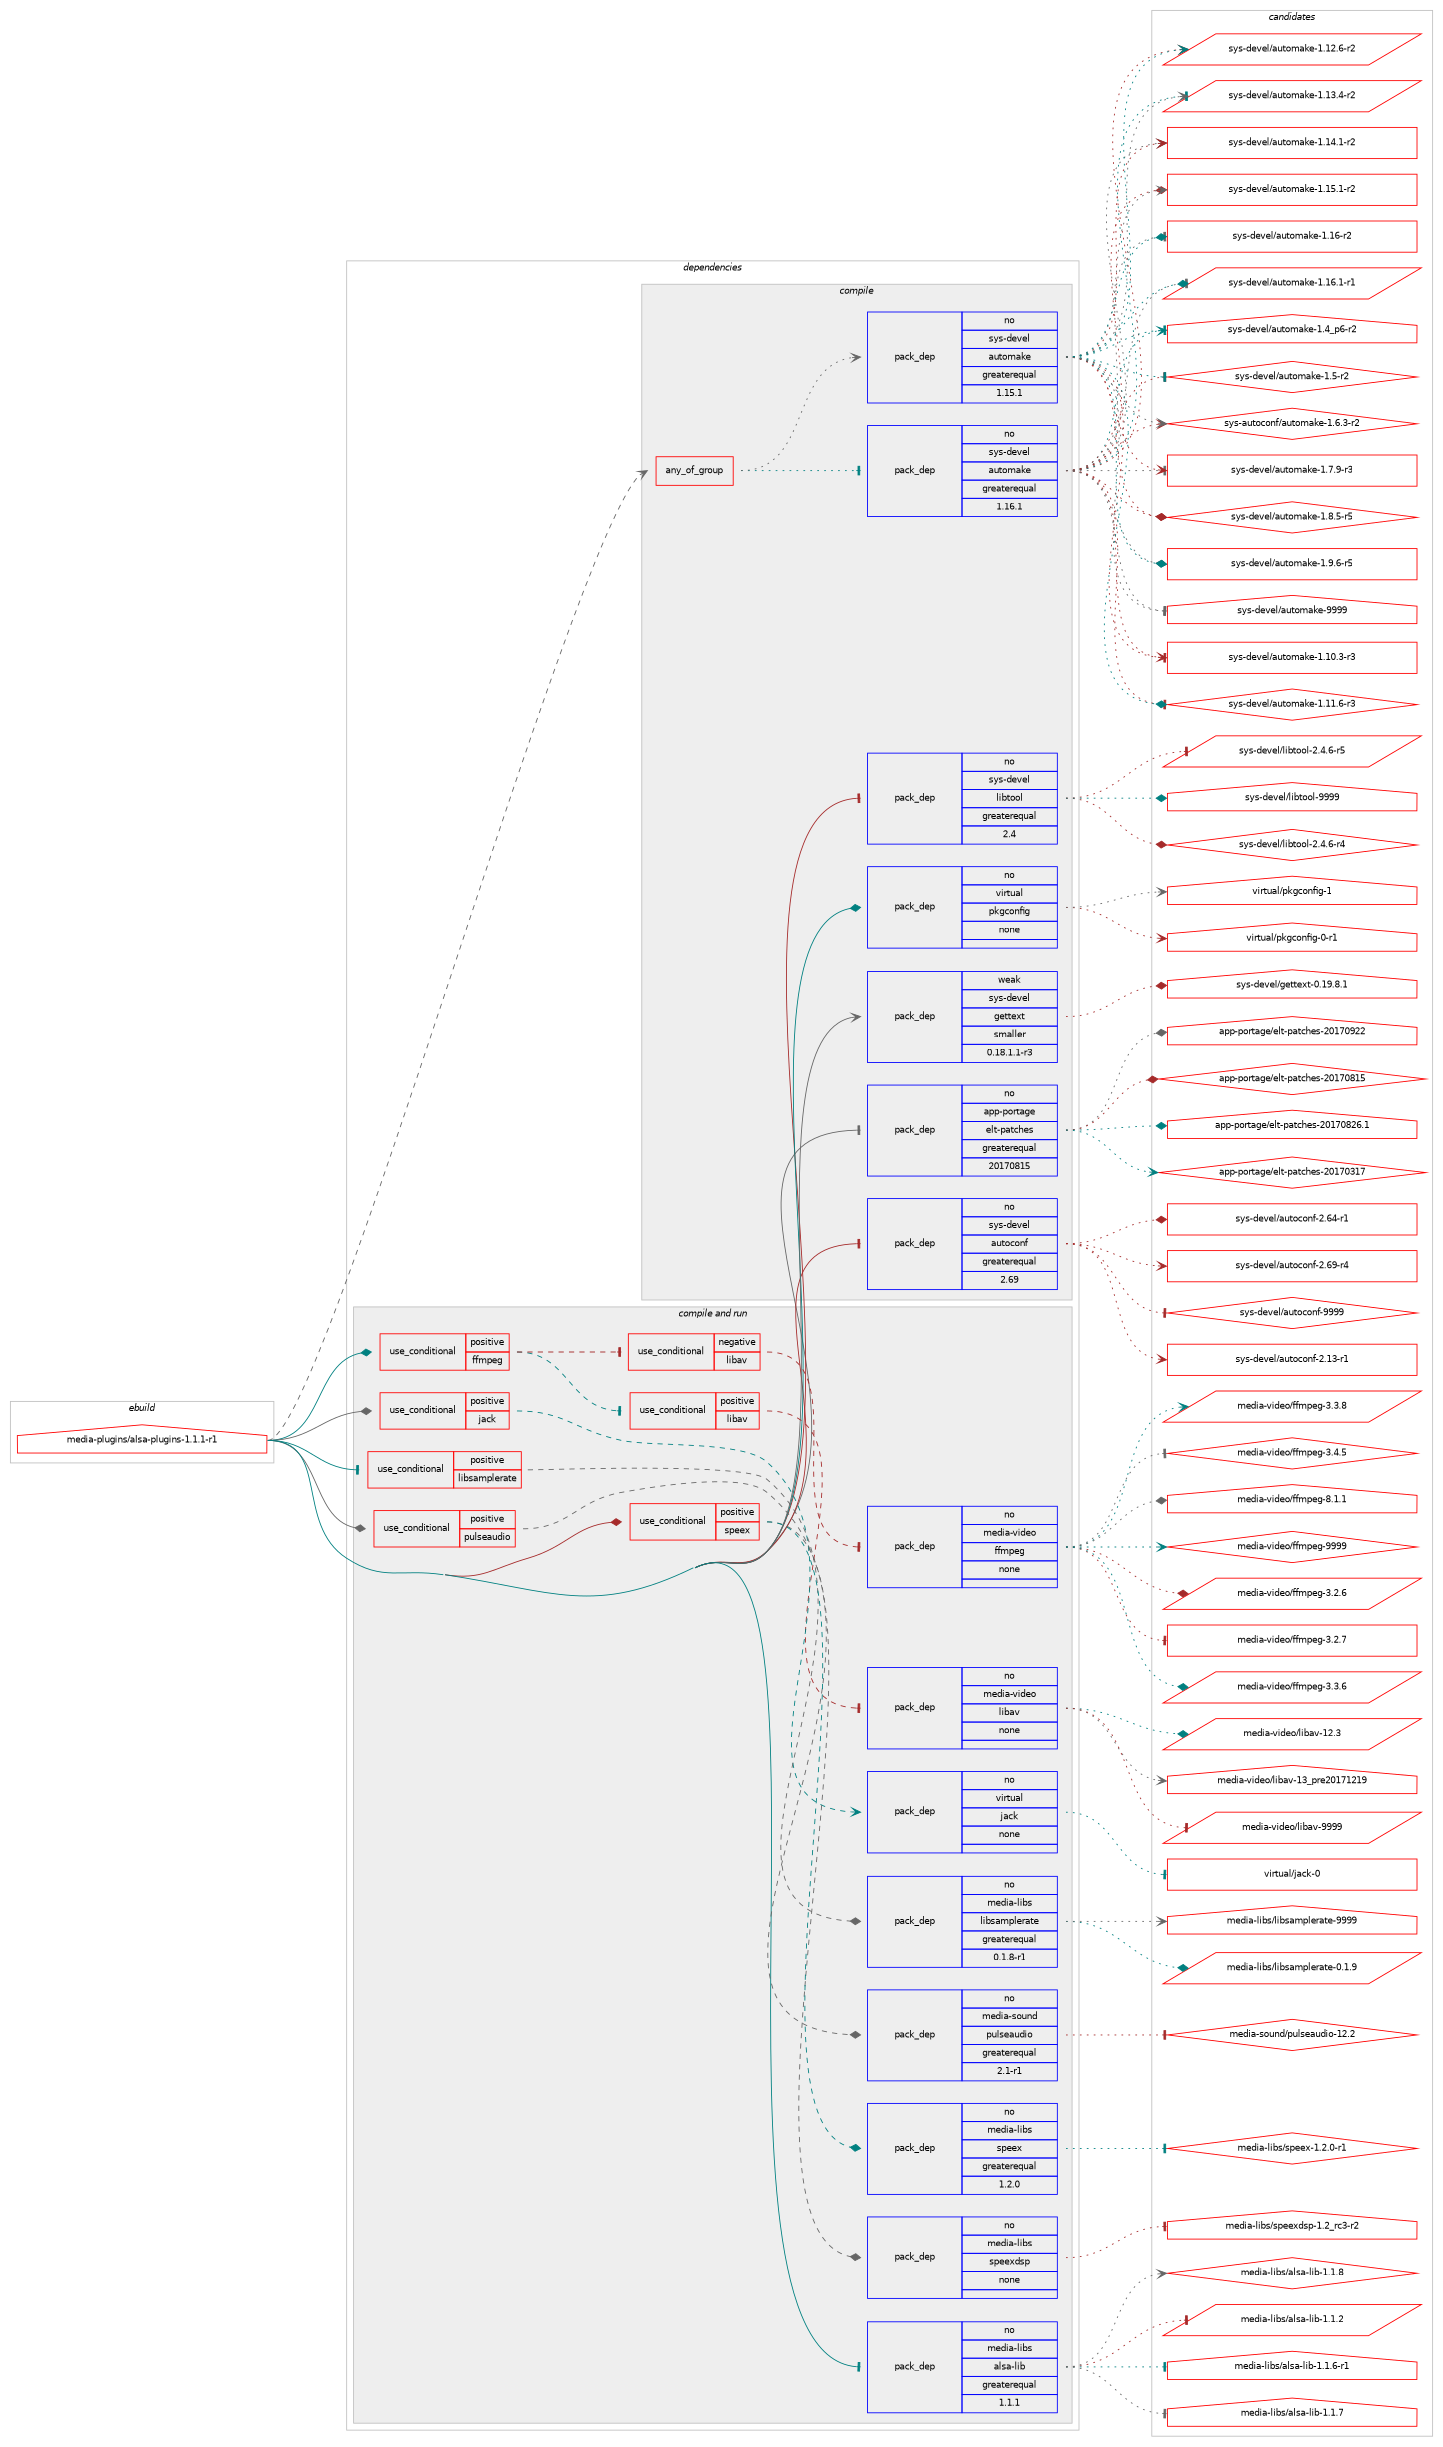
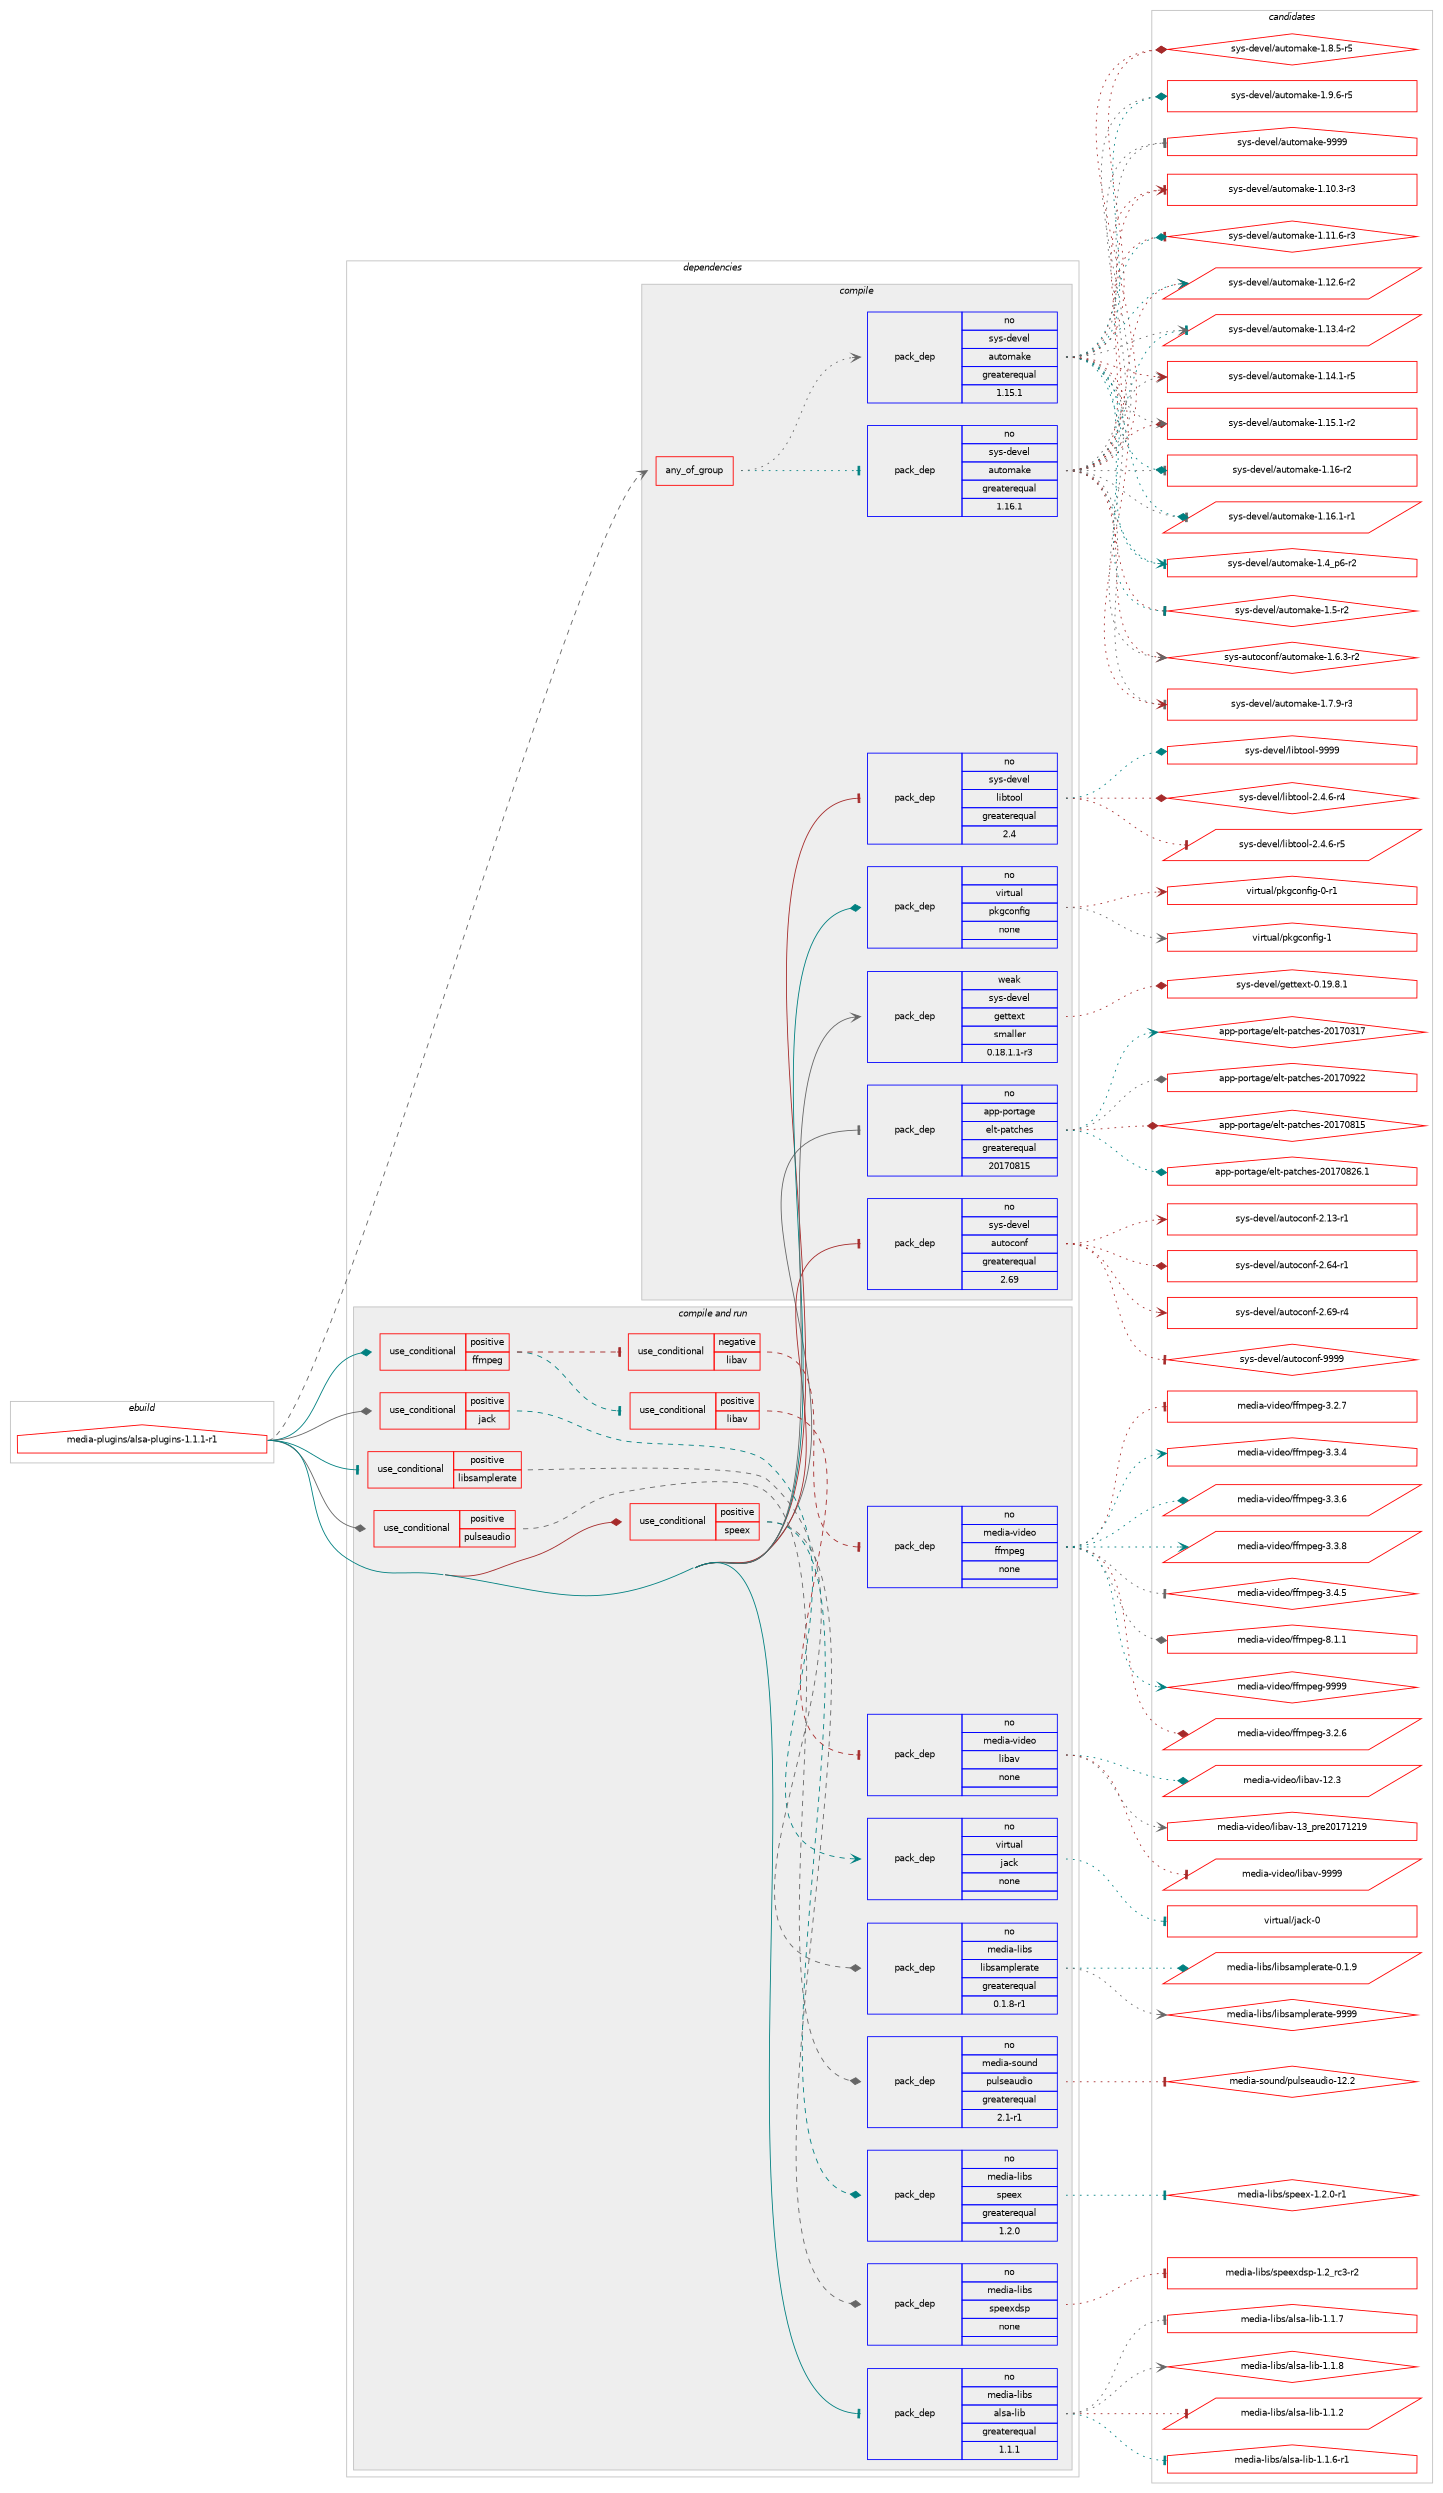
node "sys-devel/automake-1.14.1-r2": label "sys-devel/automake-1.14.1-r2" -> "sys-devel/automake-1.14.1-r5"
node "media-video/ffmpeg-3.3.4": added
node "media-libs/libsamplerate-9999": shape house -> diamond
node "media-libs/speexdsp-1.2_rc3-r2": shape house -> box
